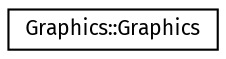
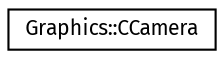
node "Graphics::Graphics": label "Graphics::Graphics" -> "Graphics::CCamera"
